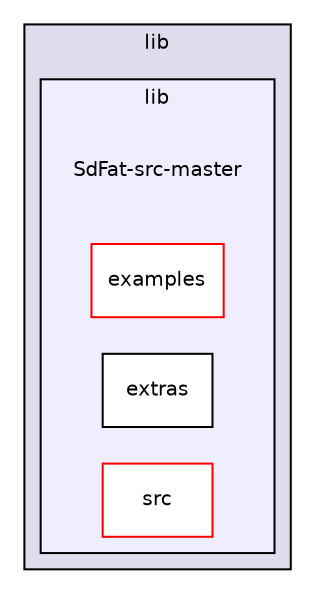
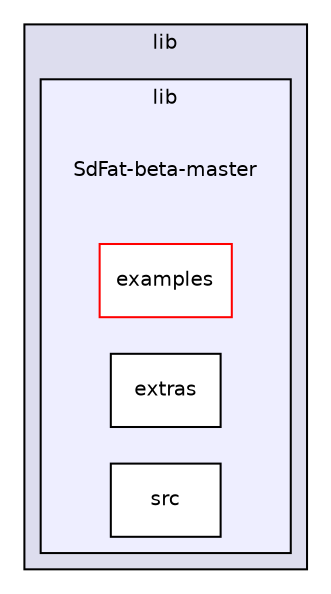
node "SdFat-src-master": label "SdFat-src-master" -> "SdFat-beta-master"
node "src": color red -> black
